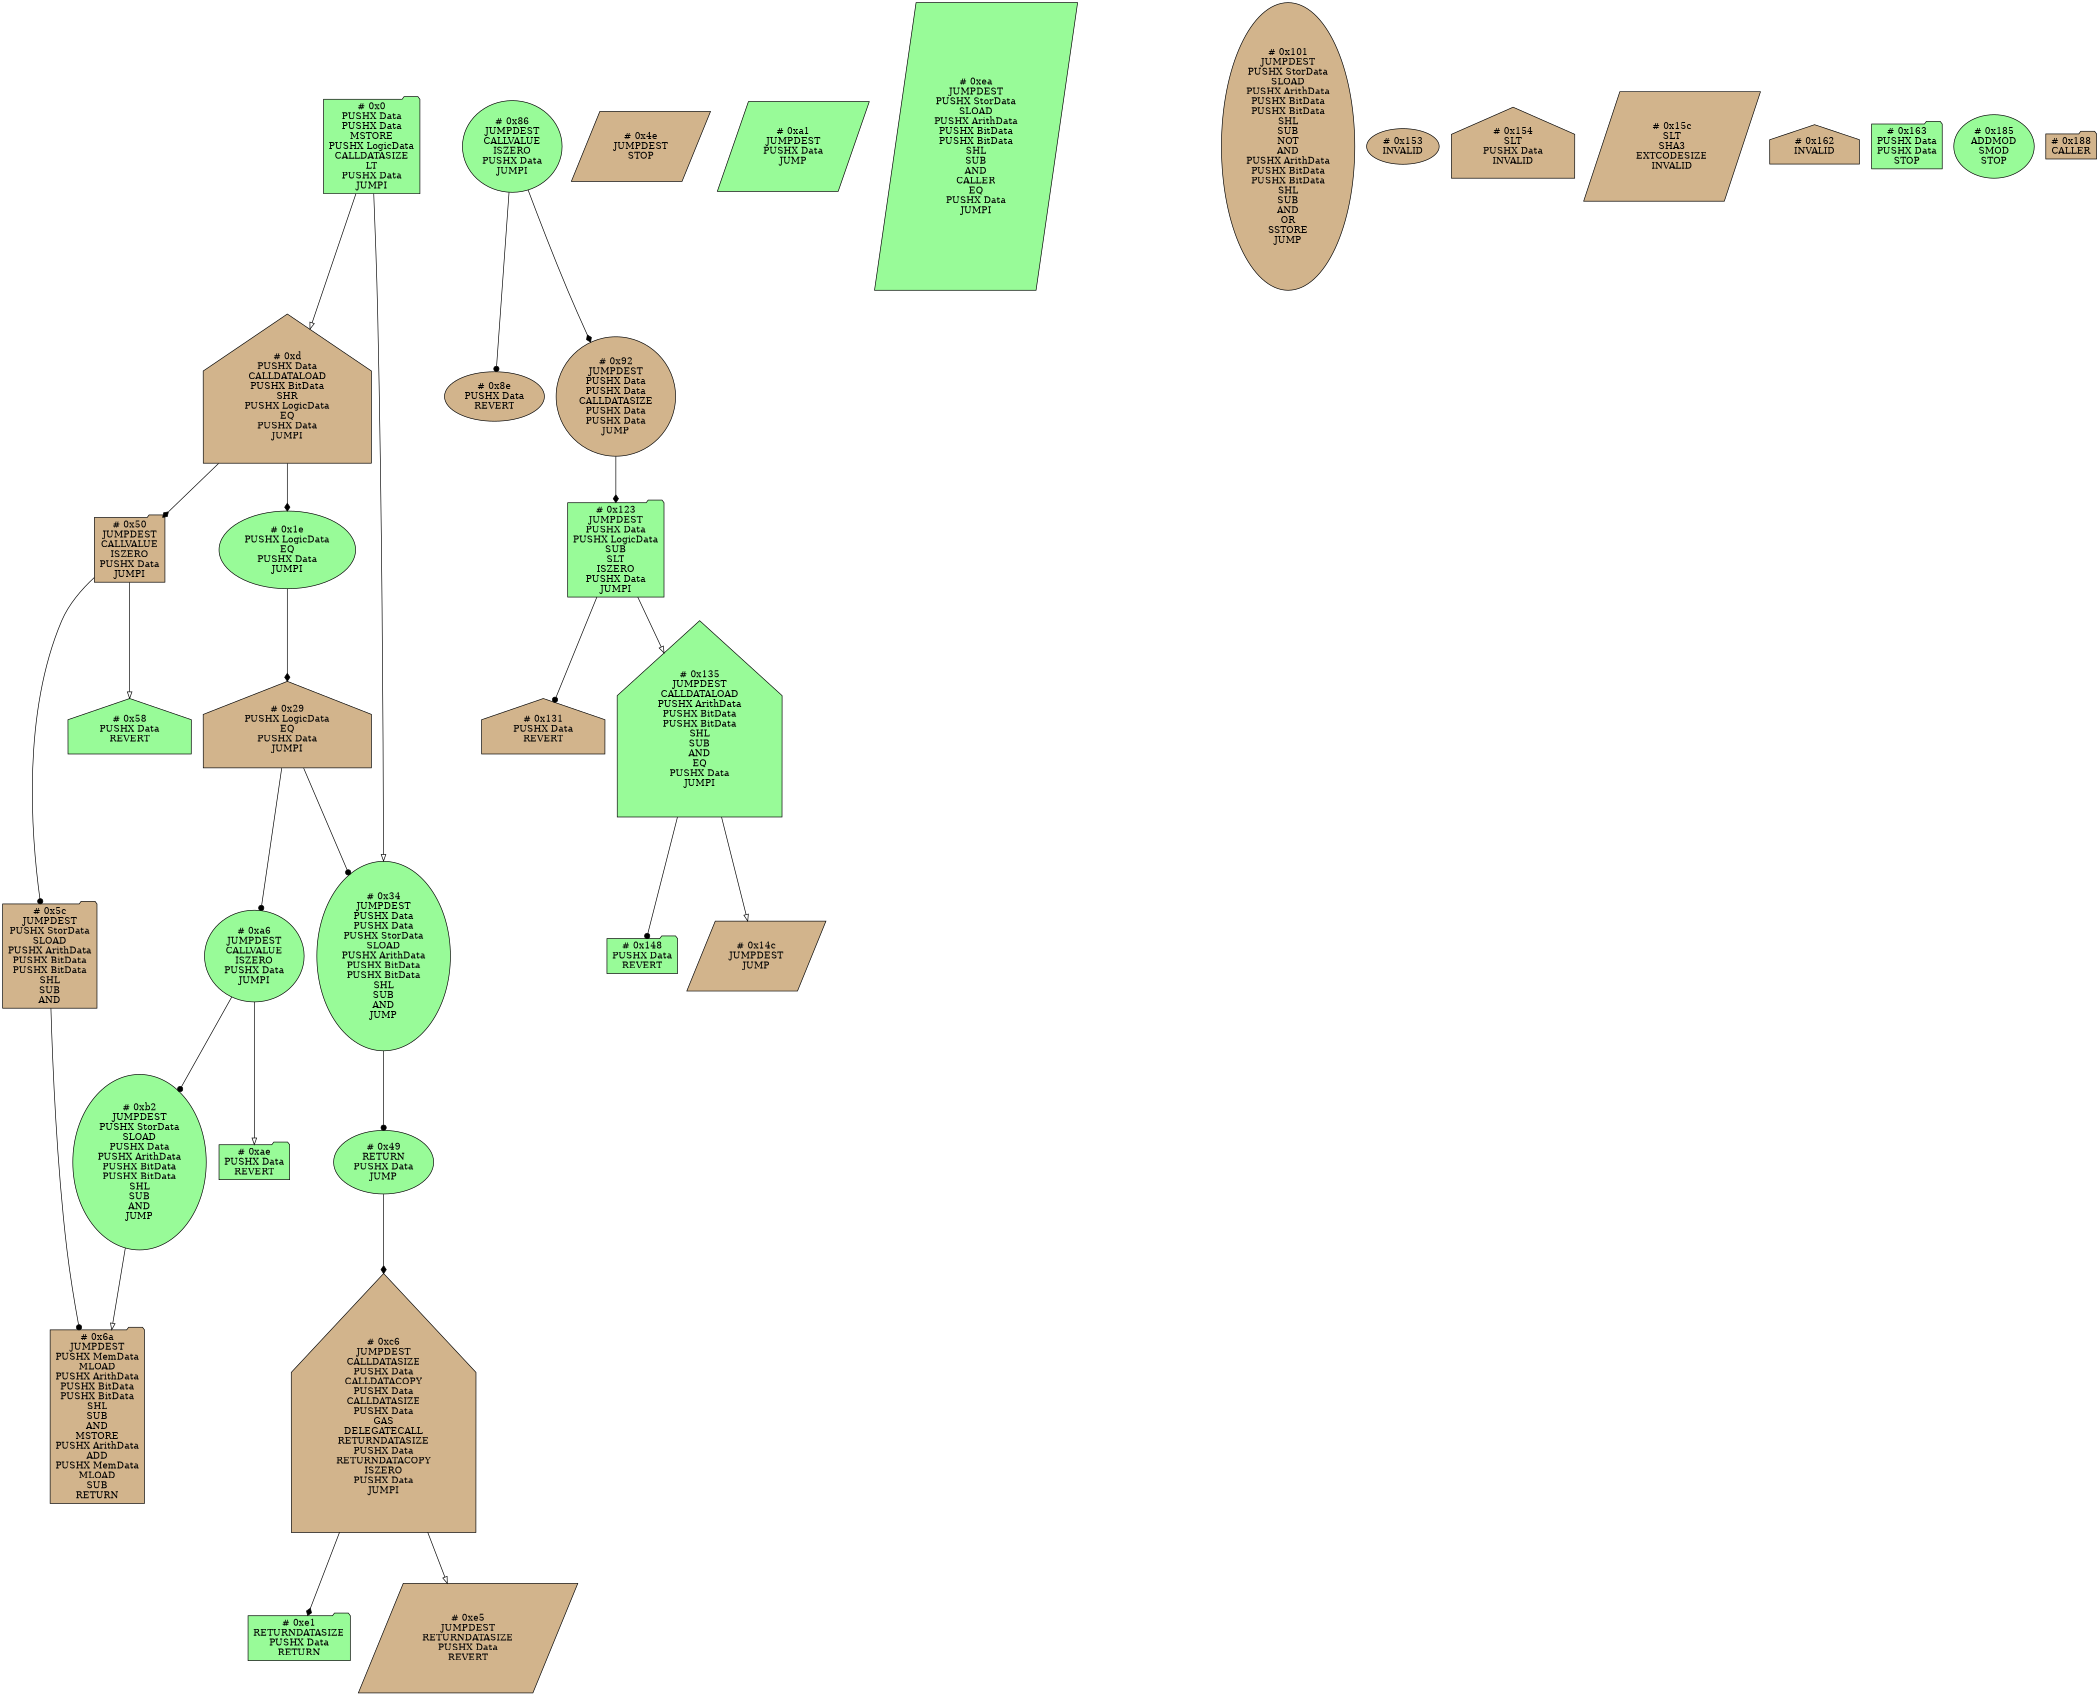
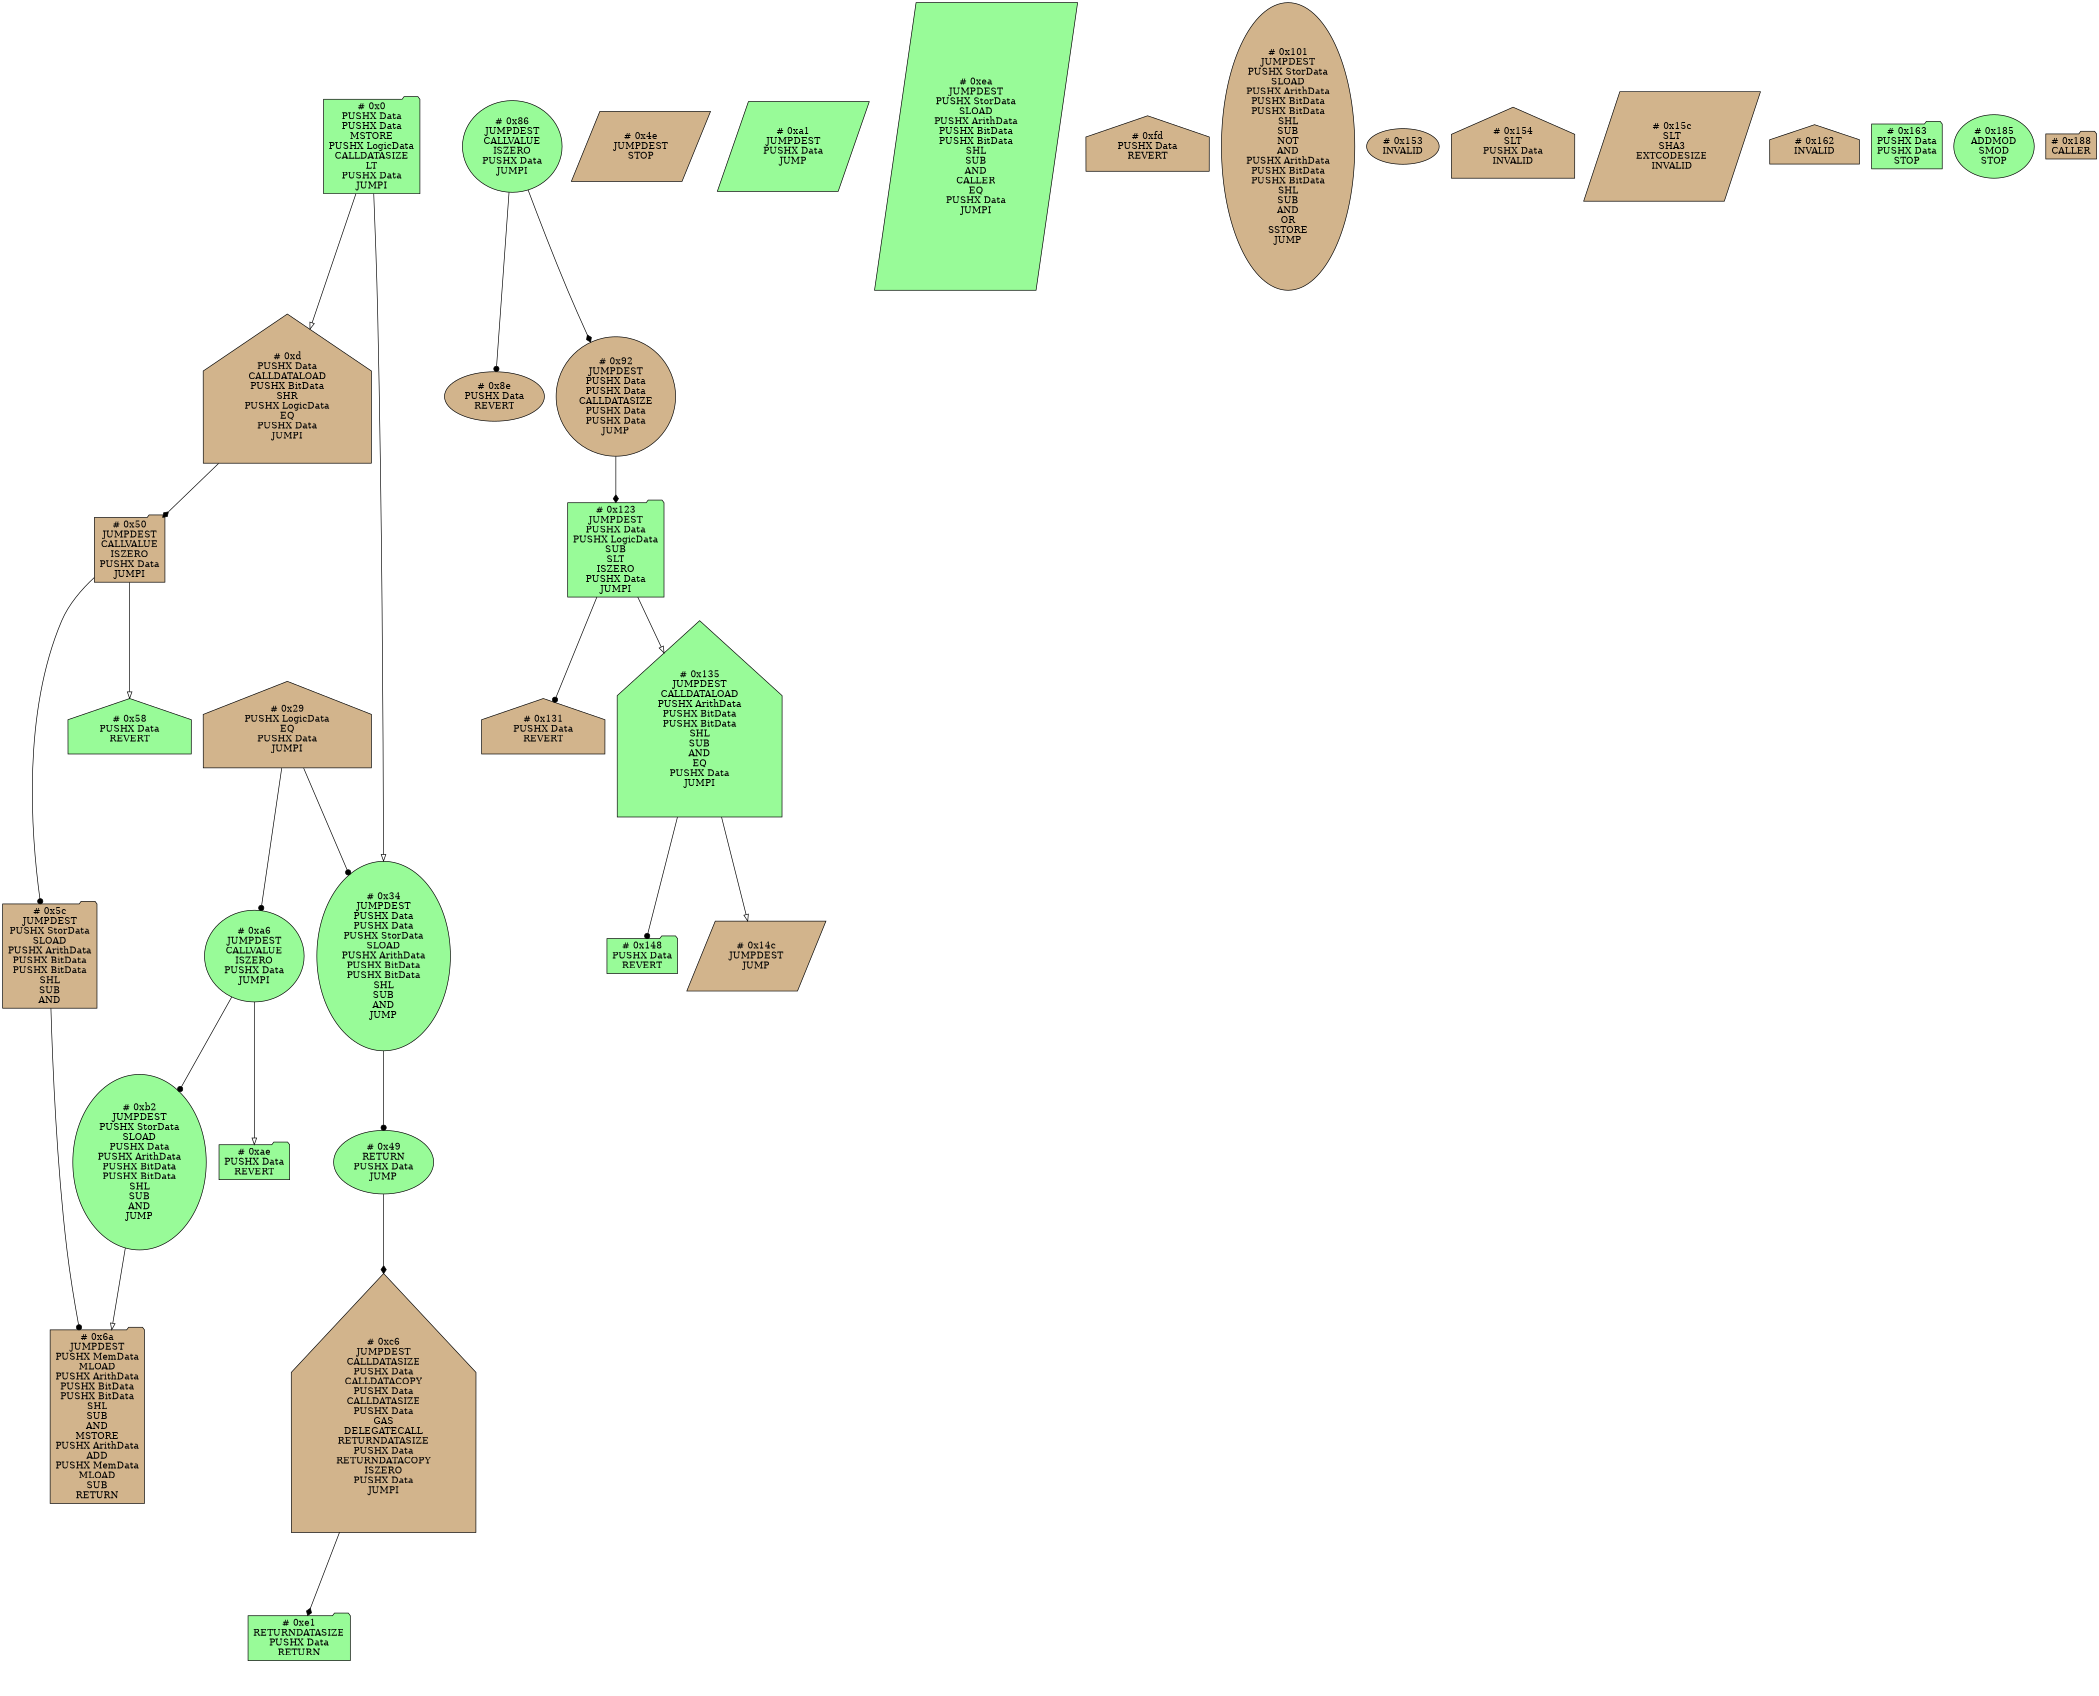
node "# 0xfd PUSHX Data REVERT": added
node "# 0x1e PUSHX LogicData EQ PUSHX Data JUMPI": removed
node "# 0xe5 JUMPDEST RETURNDATASIZE PUSHX Data REVERT": removed
